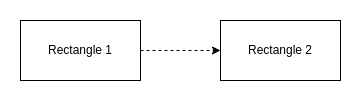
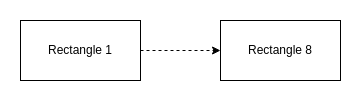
node "Rectangle 2": label "Rectangle 2" -> "Rectangle 8"
